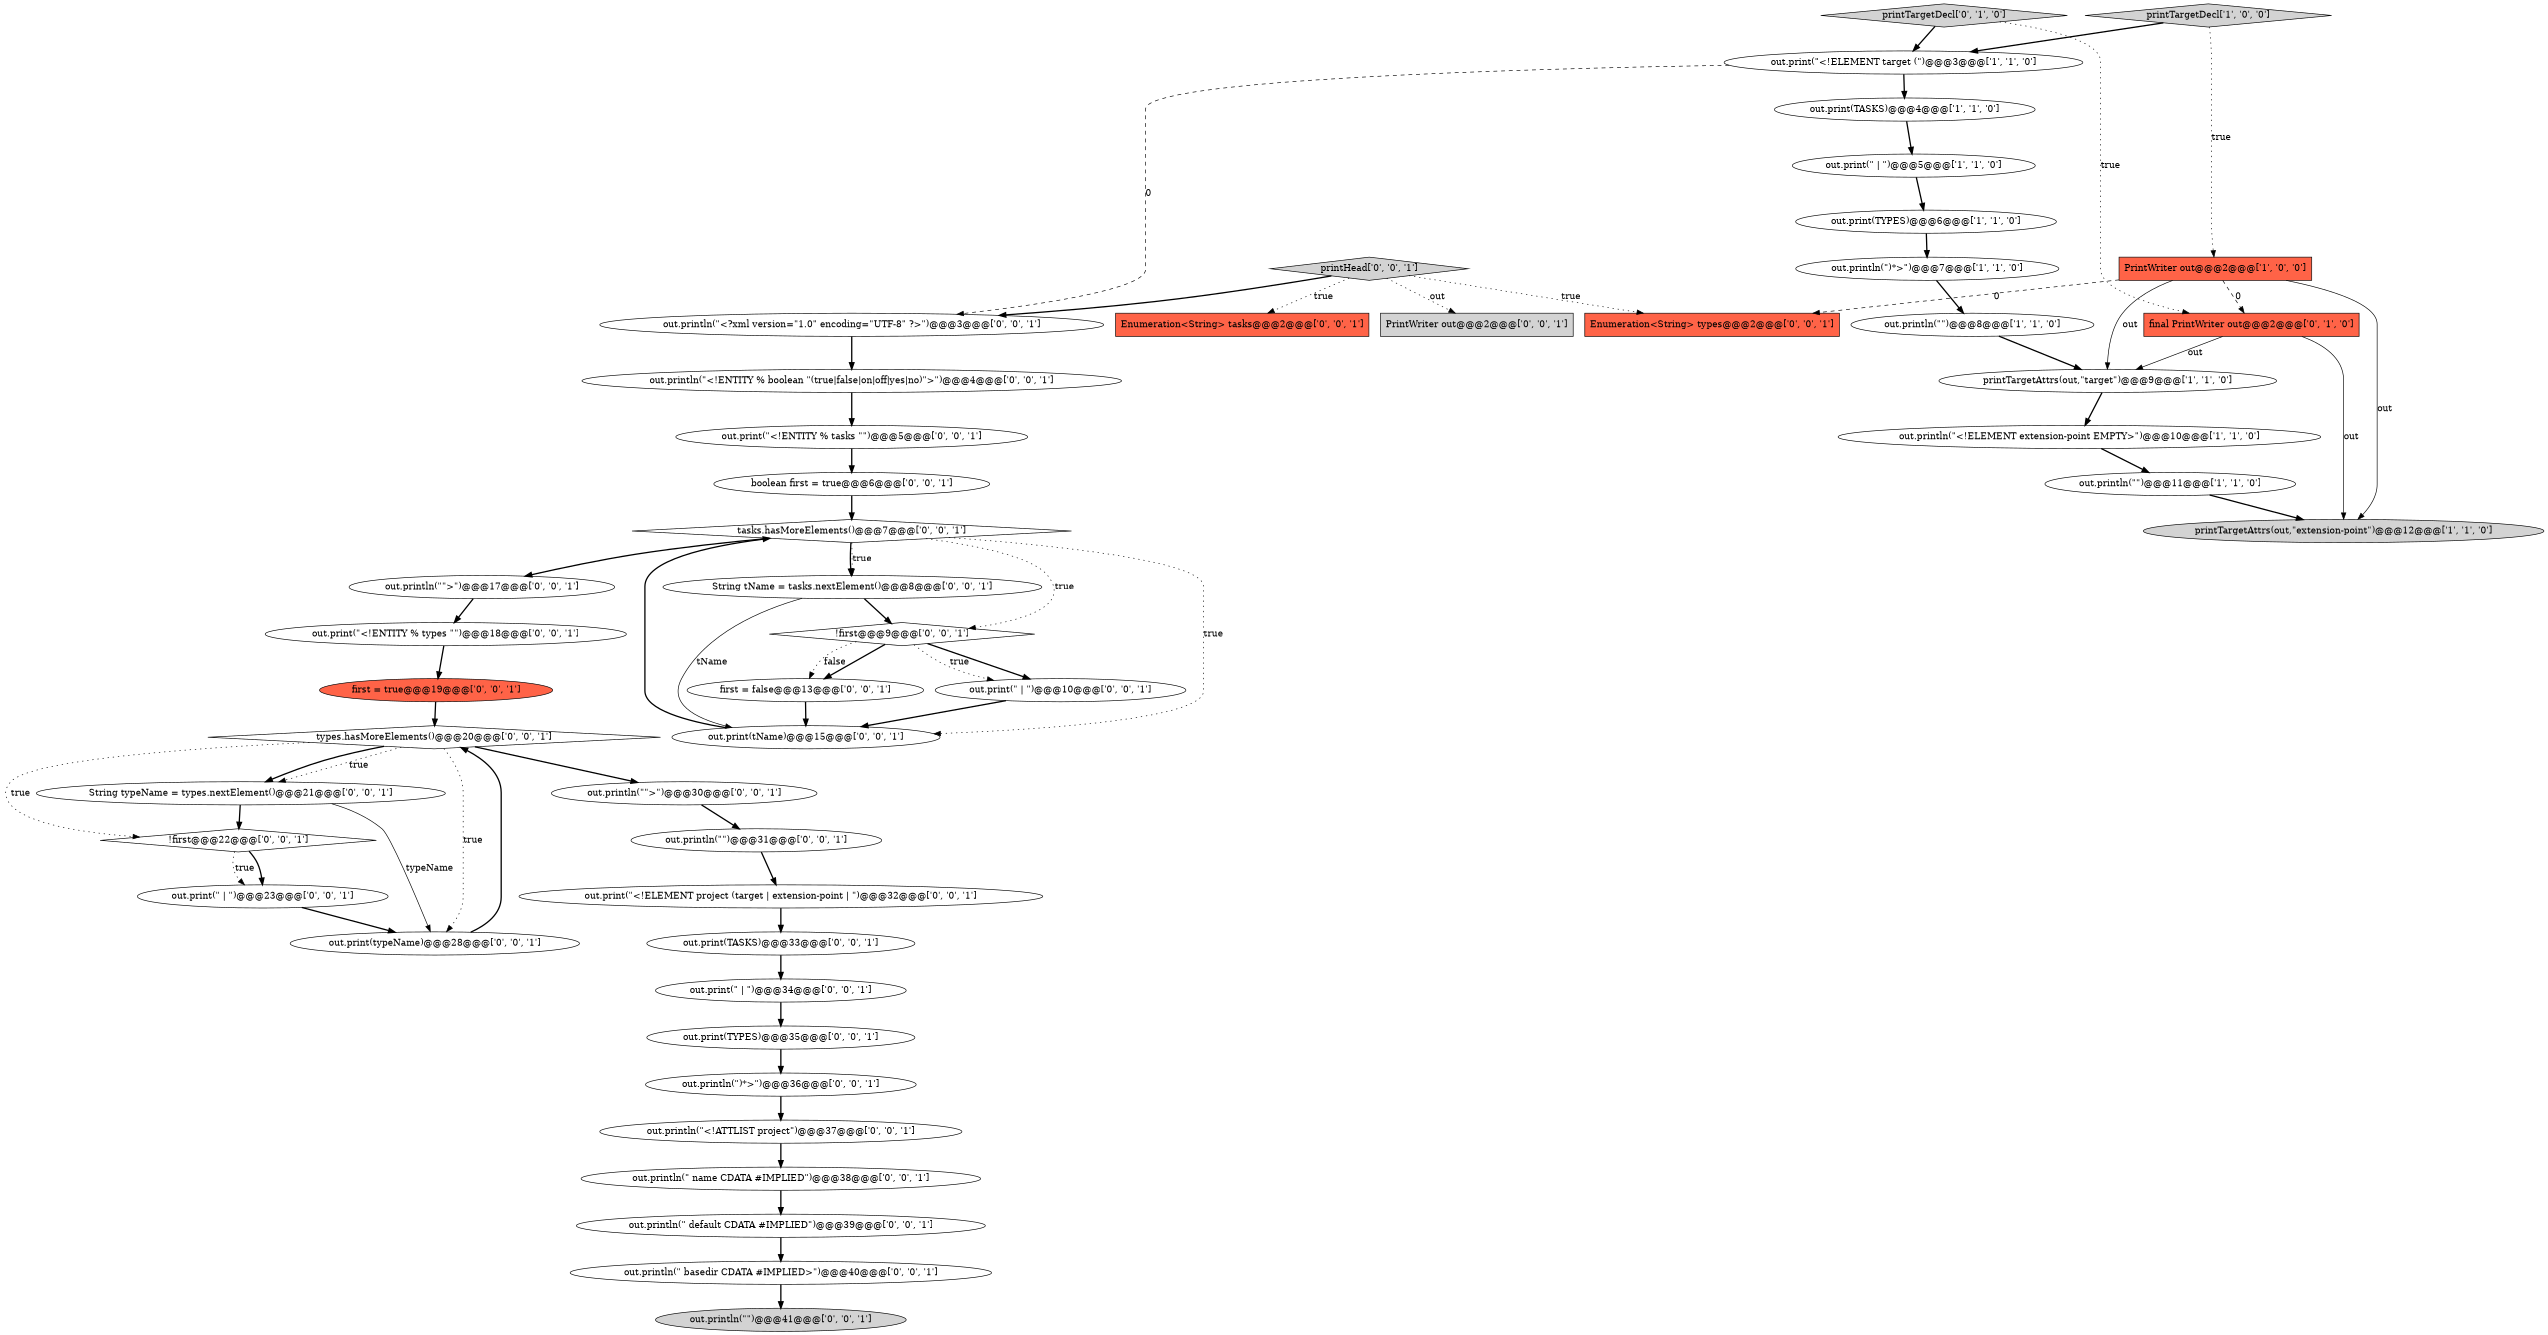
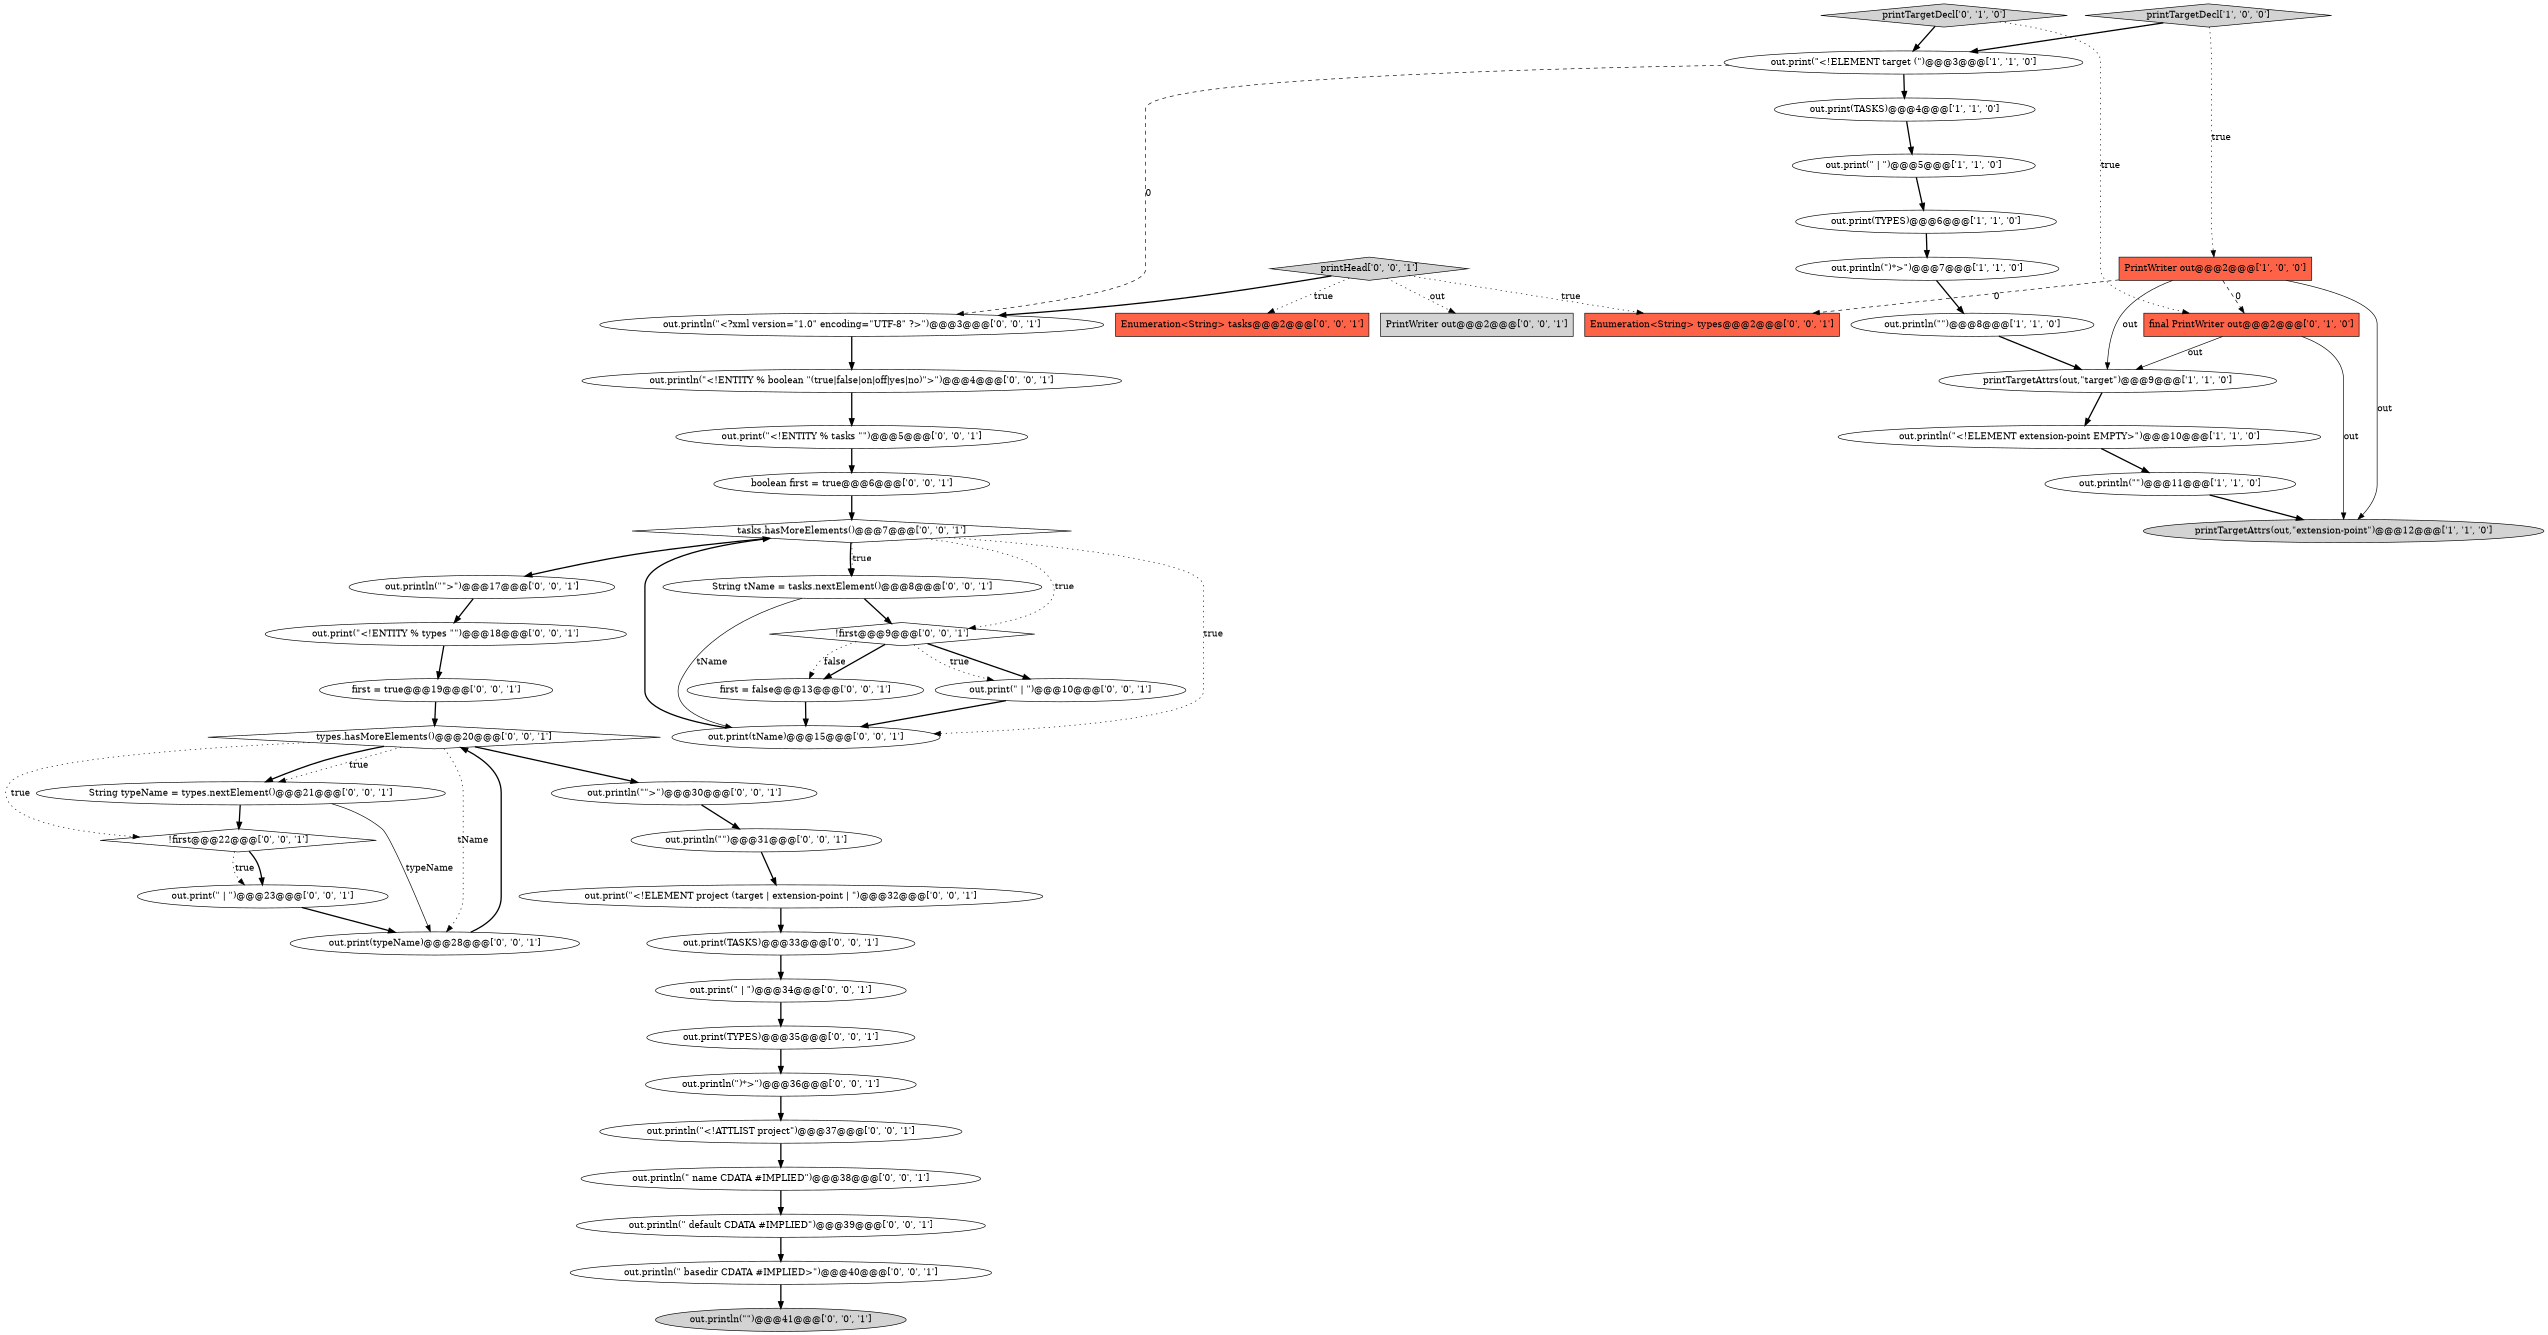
node "first = true@@@19@@@['0', '0', '1']": fillcolor tomato -> white
edge "types.hasMoreElements()@@@20@@@['0', '0', '1']" -> "out.print(typeName)@@@28@@@['0', '0', '1']": label "true" -> "tName"
